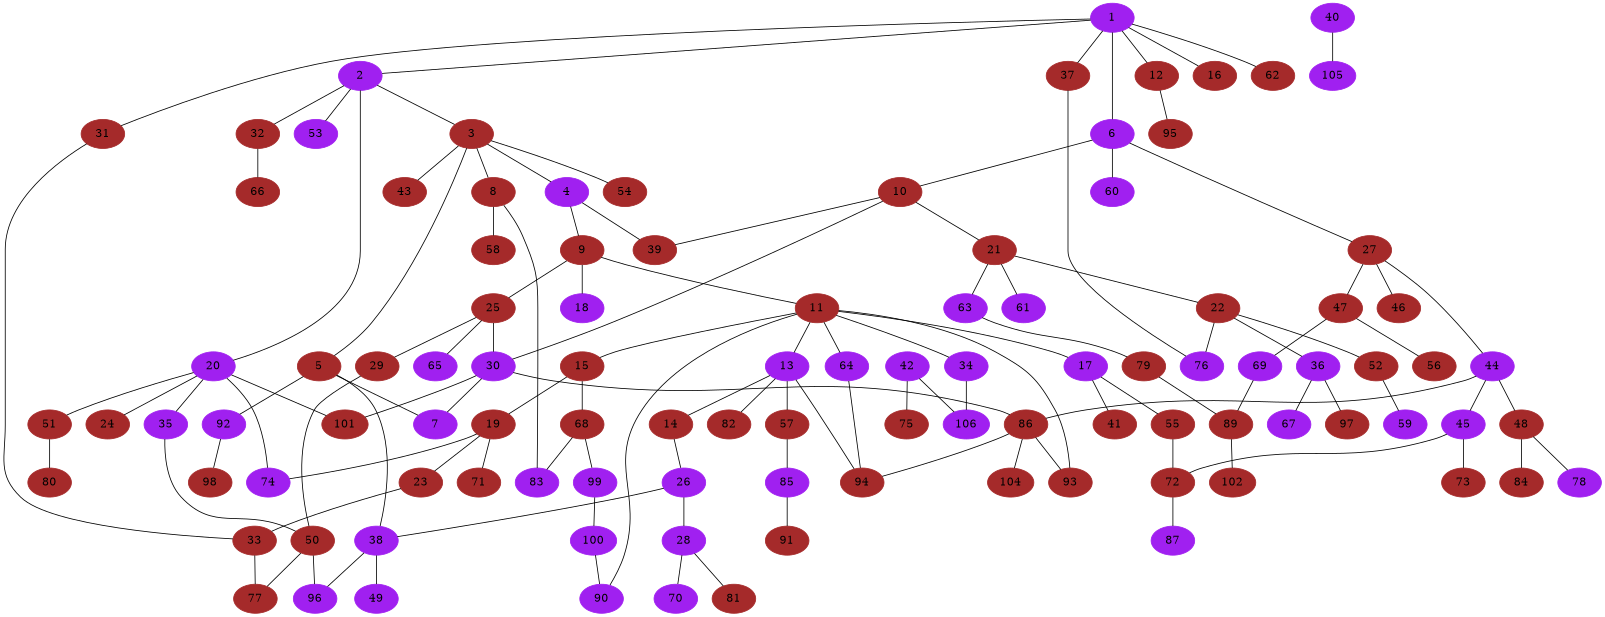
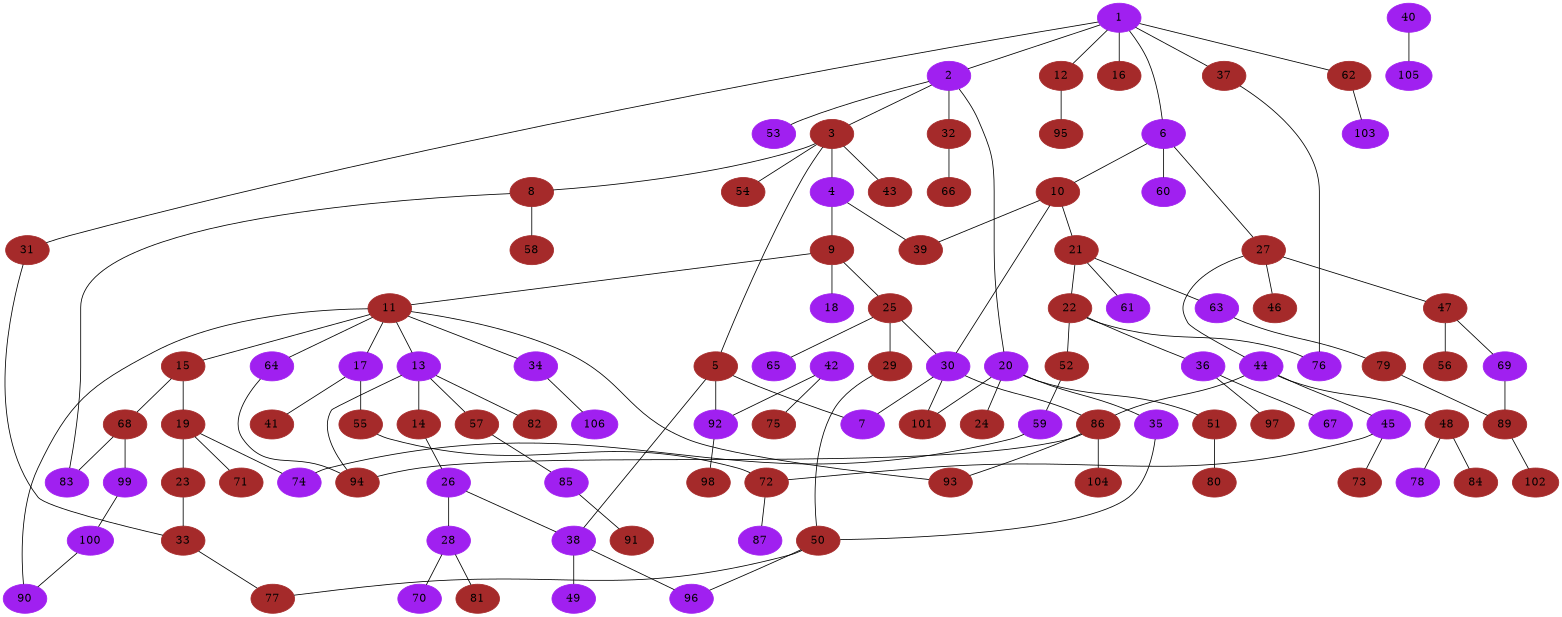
node "103": added
edge "42" -- "106": now "42" -- "92"
edge "20" -- "74": now "59" -- "74"
